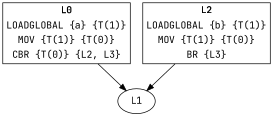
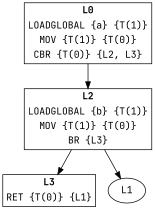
edge "L0" -> "L1": now "L0" -> "L2"
node "L3": added
